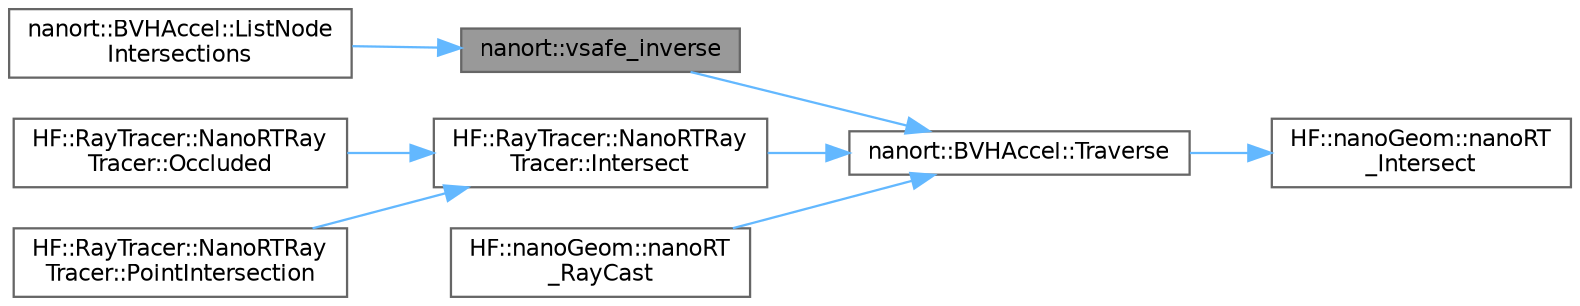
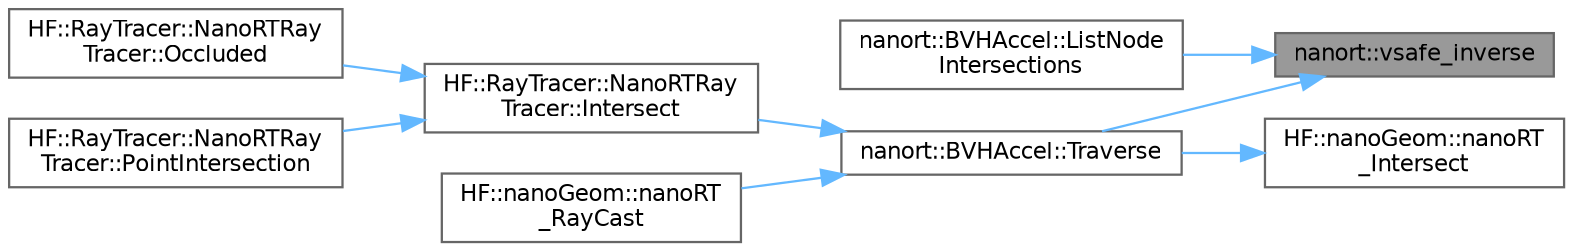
edge "nanort::vsafe_inverse" -> "nanort::BVHAccel::Traverse": reversed
